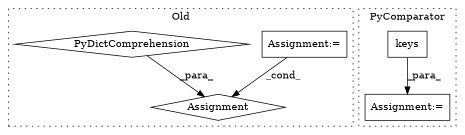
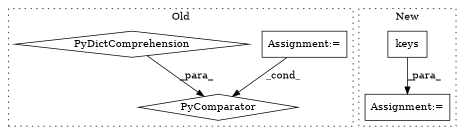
cluster "PyComparator": label "PyComparator" -> "New"
node "Assignment": label "Assignment" -> "PyComparator"
